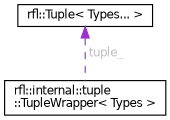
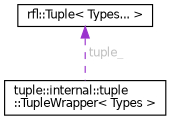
node "rfl::internal::tuple ::TupleWrapper< Types >": label "rfl::internal::tuple ::TupleWrapper< Types >" -> "tuple::internal::tuple ::TupleWrapper< Types >"
